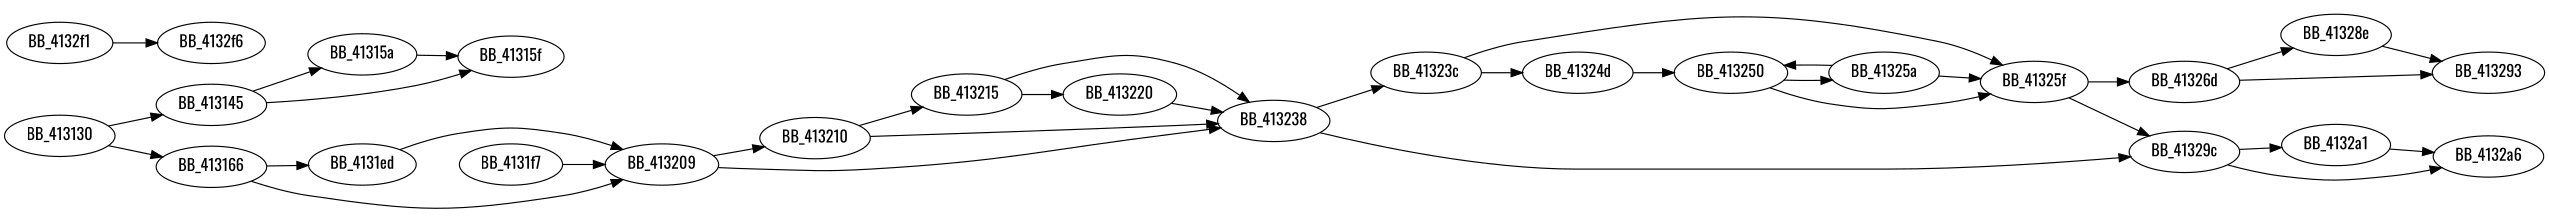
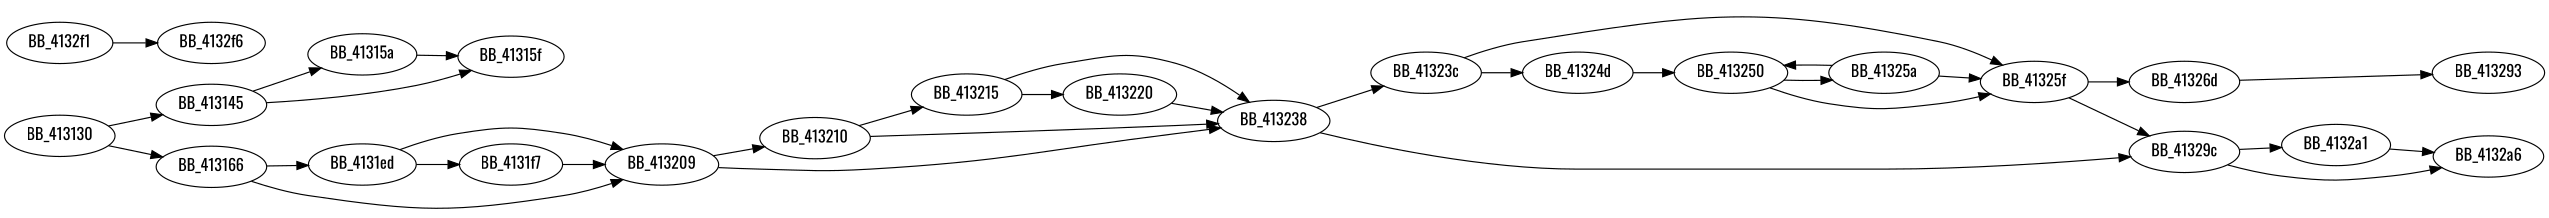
node "BB_41328e": removed
edge "BB_4131ed" -> "BB_4131f7": added
